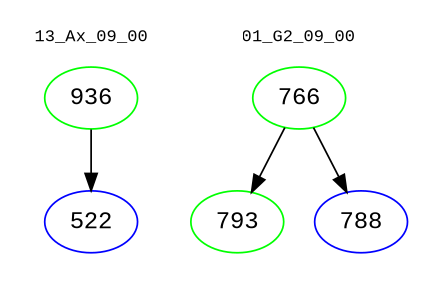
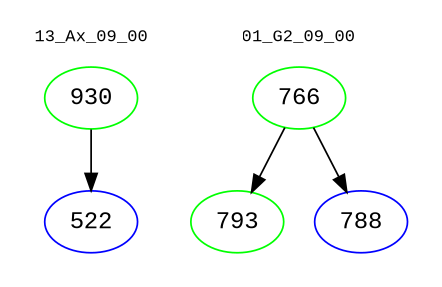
node "936": label "936" -> "930"
